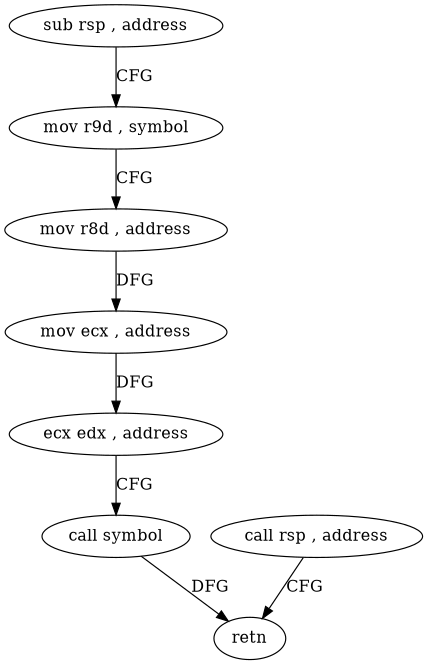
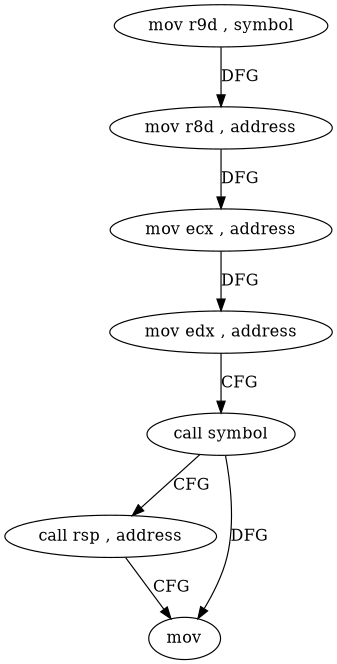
node "sub rsp , address": removed
edge "mov r9d , symbol" -> "mov r8d , address": label "CFG" -> "DFG"
node "ecx edx , address": label "ecx edx , address" -> "mov edx , address"
edge "call symbol" -> "call rsp , address": added, label "CFG"
node "retn": label "retn" -> "mov"
